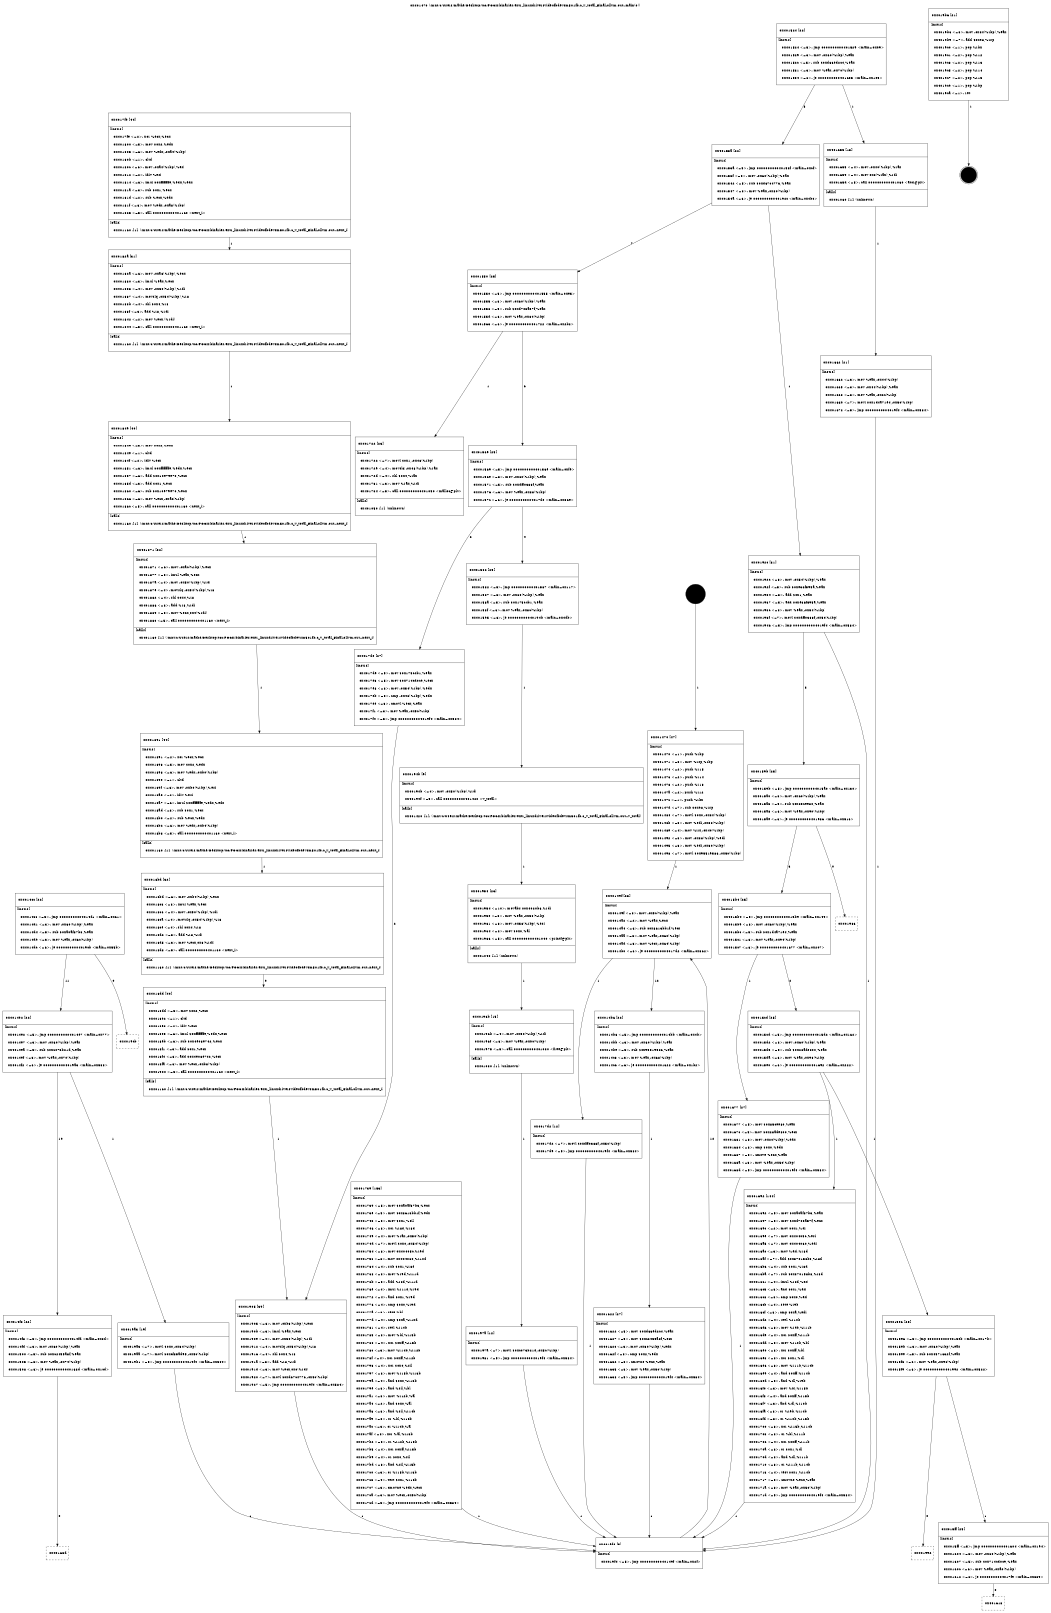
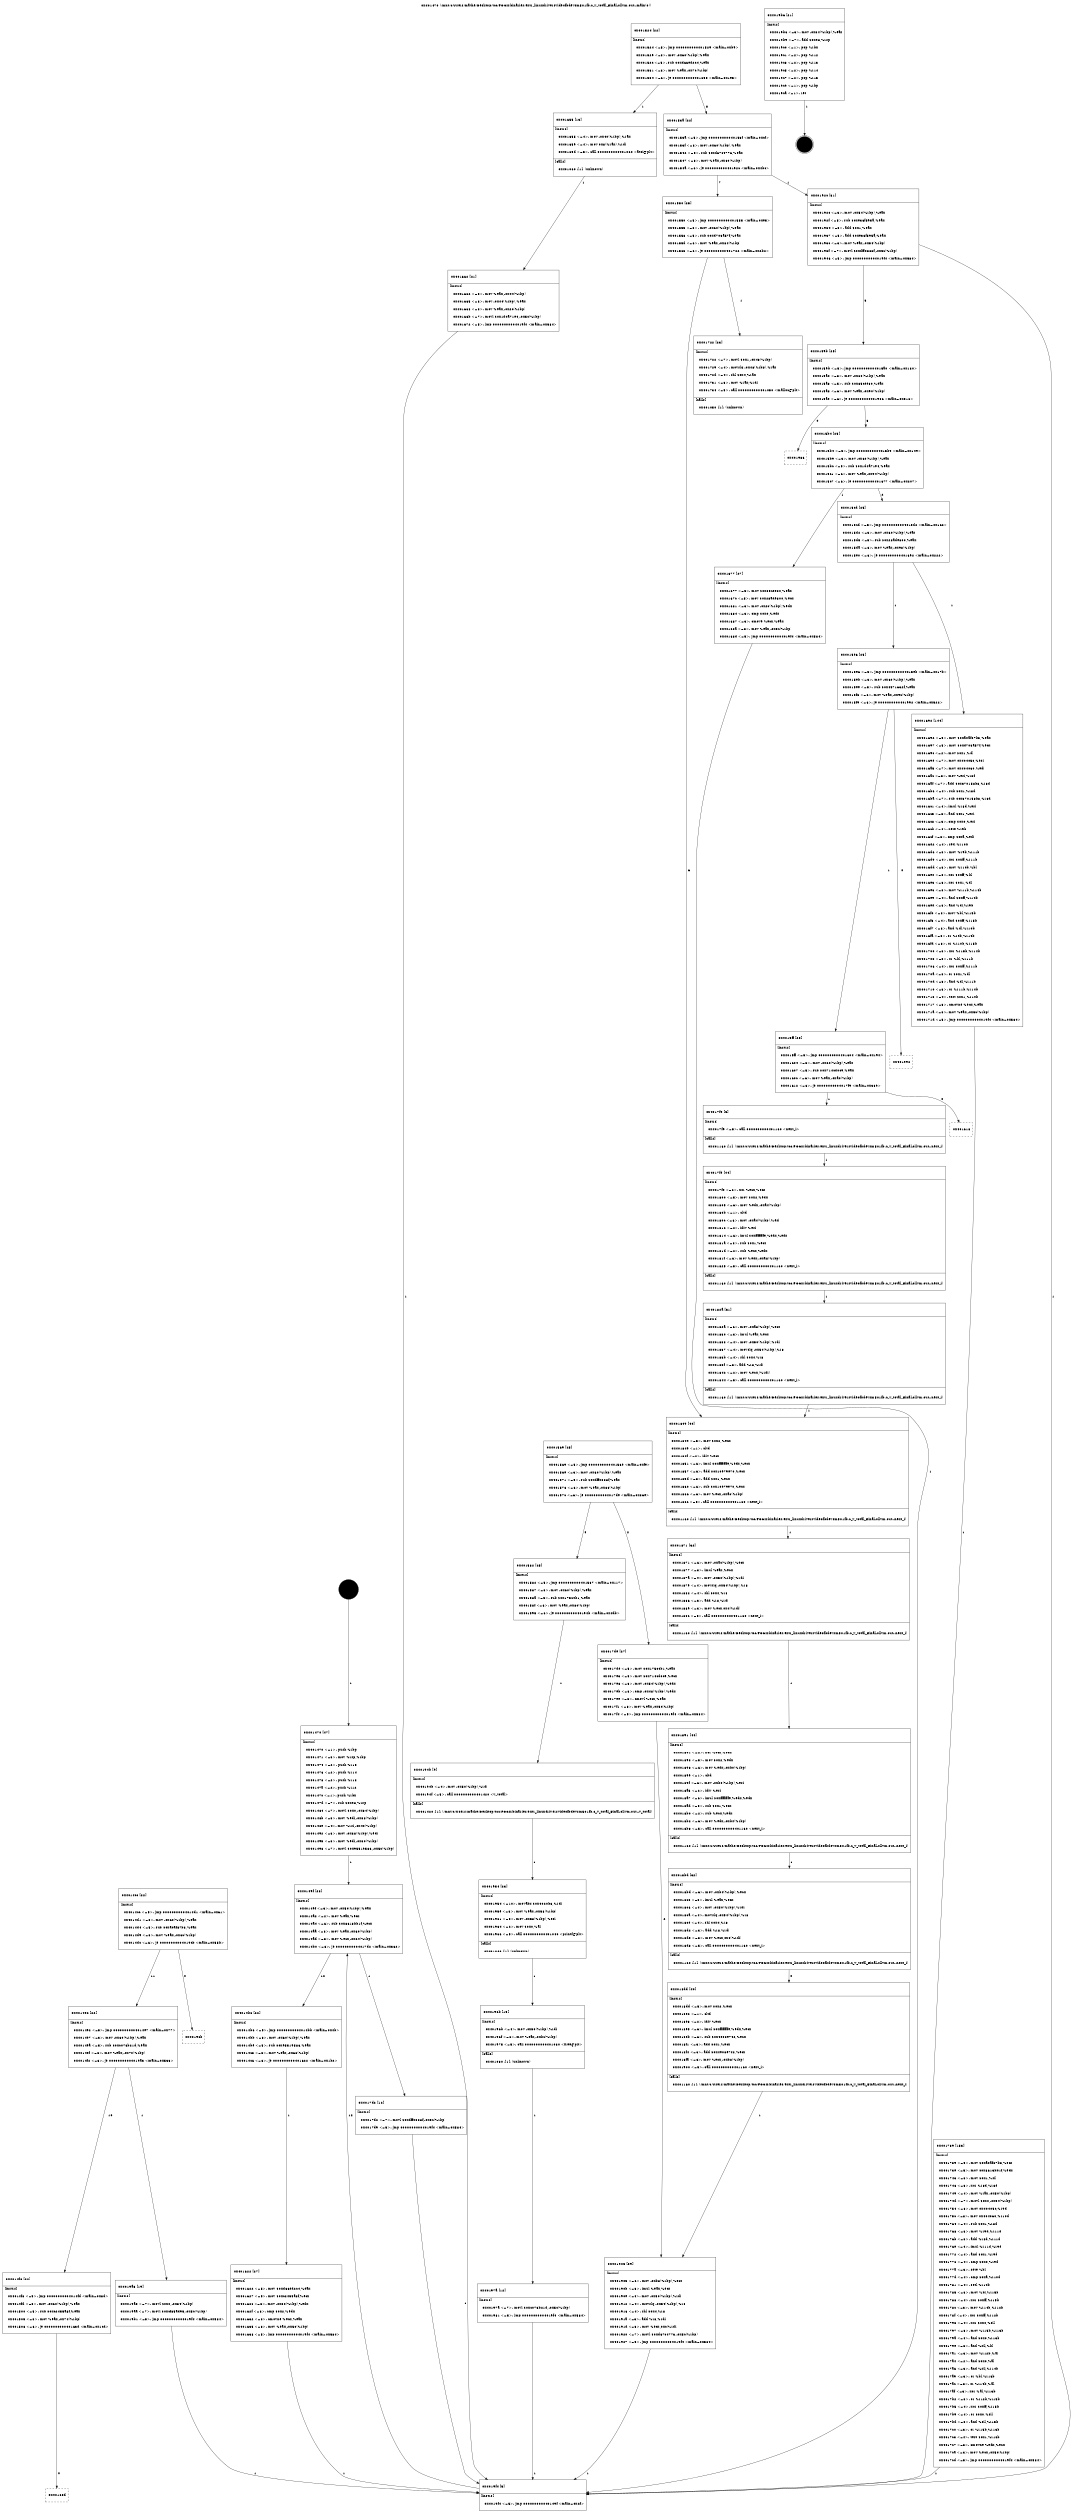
edge "0x401550 [25]" -> "0x401569 [25]": now "0x401550 [25]" -> "0x401849 [40]"
node "0x4017f9 [5]": added
